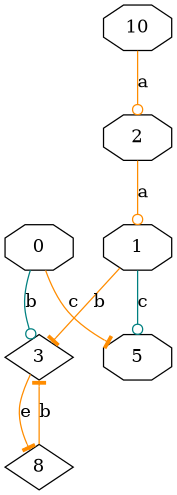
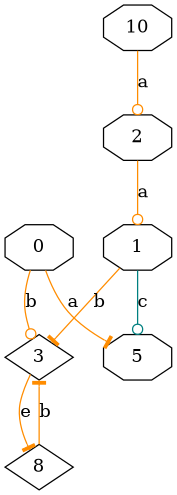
edge "0" -> "3": color teal -> darkorange
edge "0" -> "5": label "c" -> "a"
